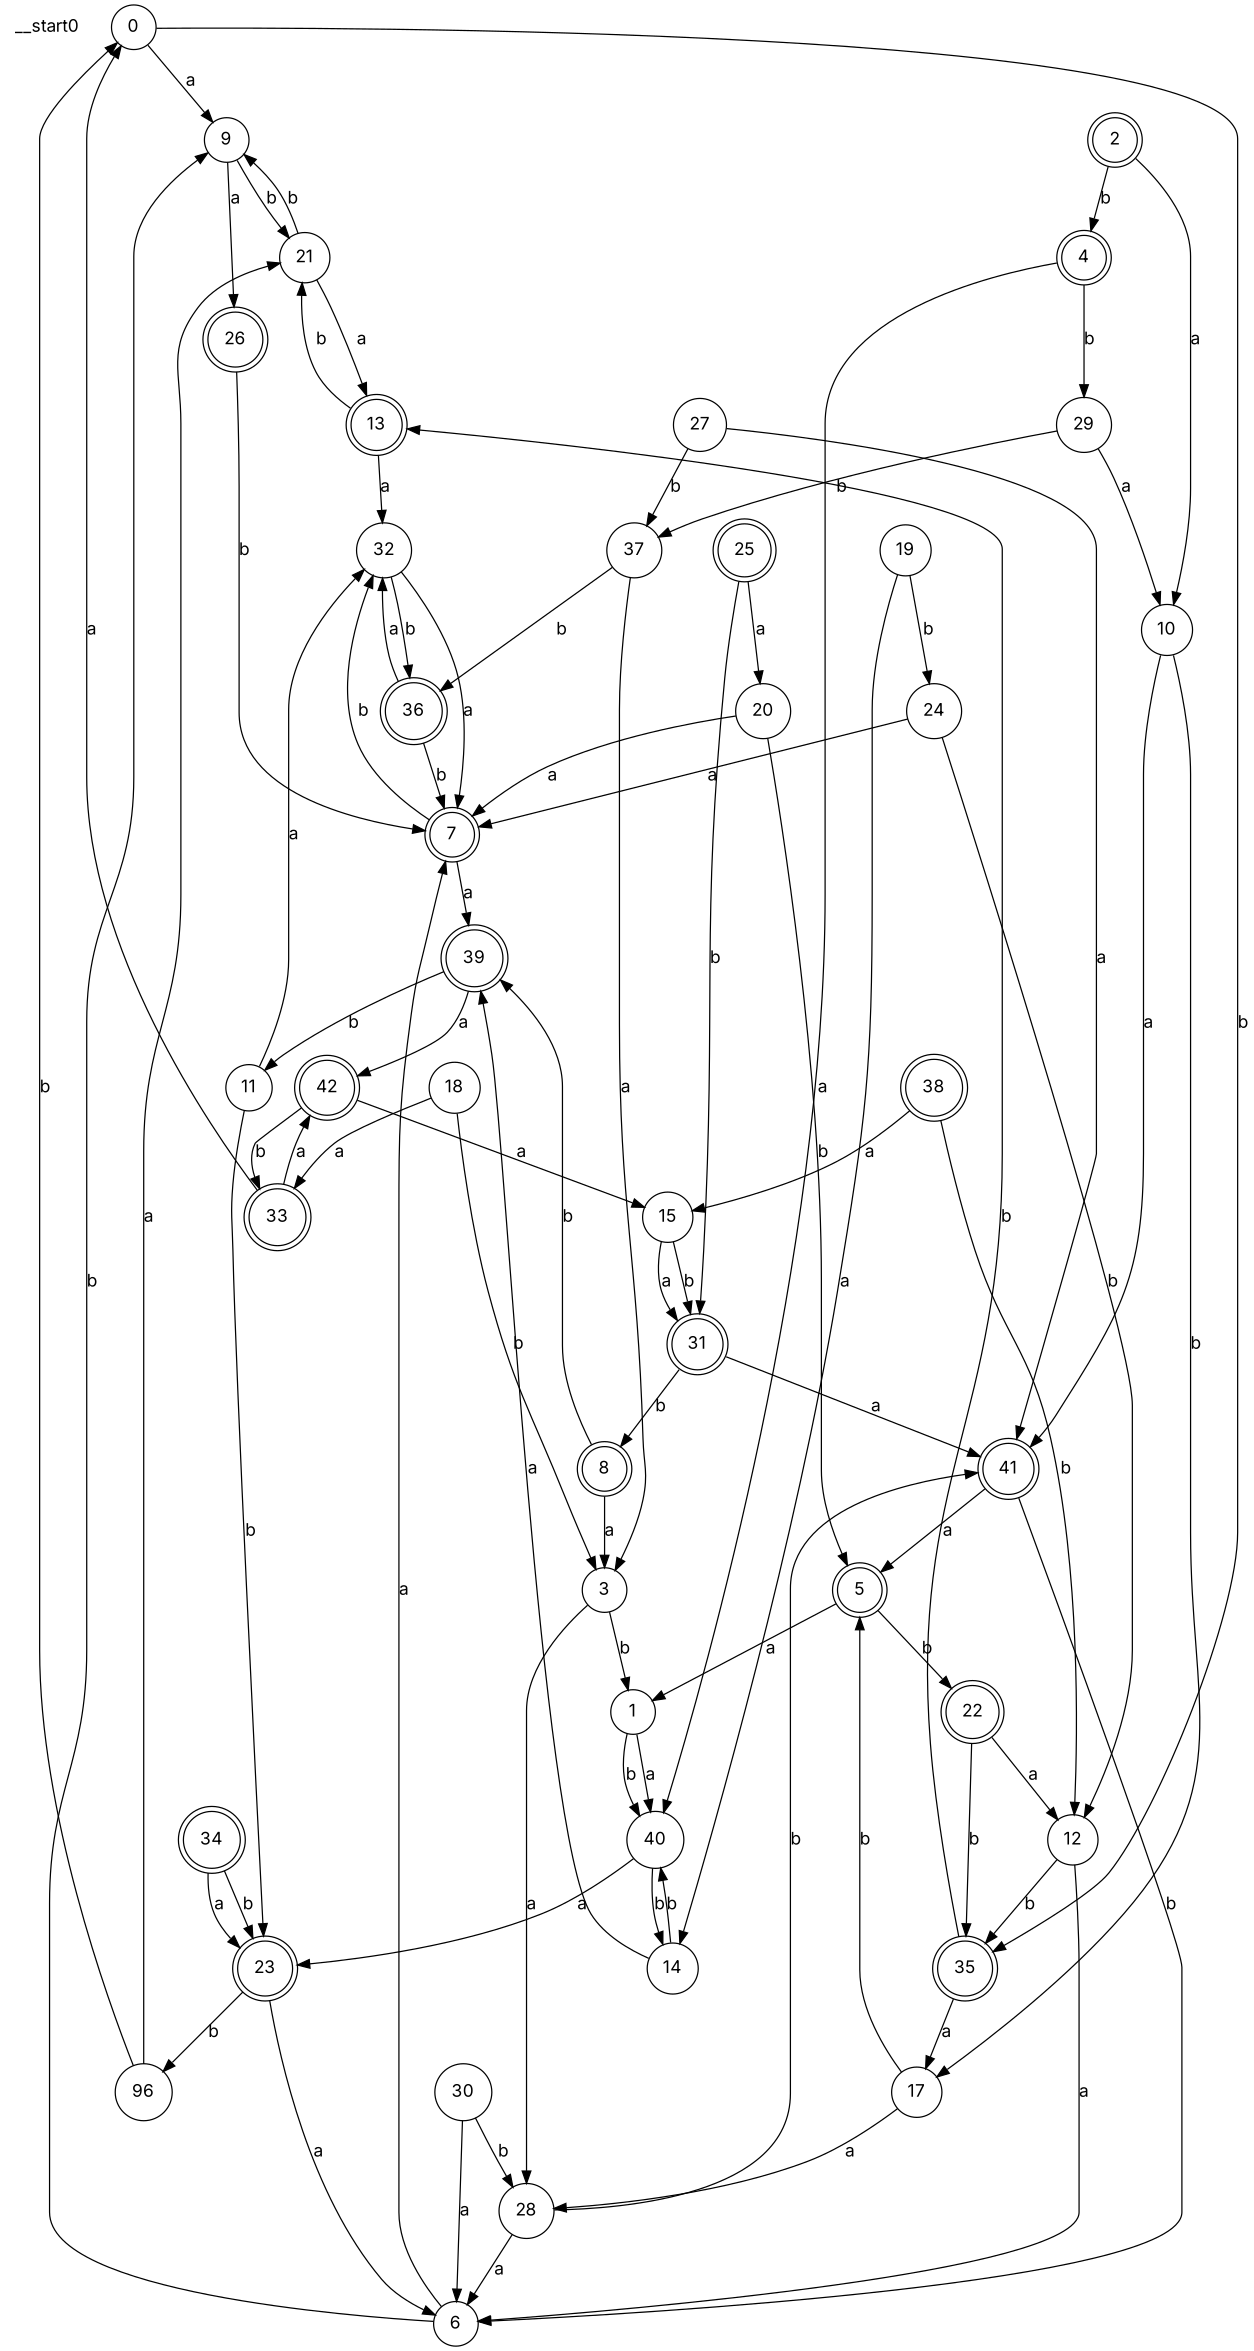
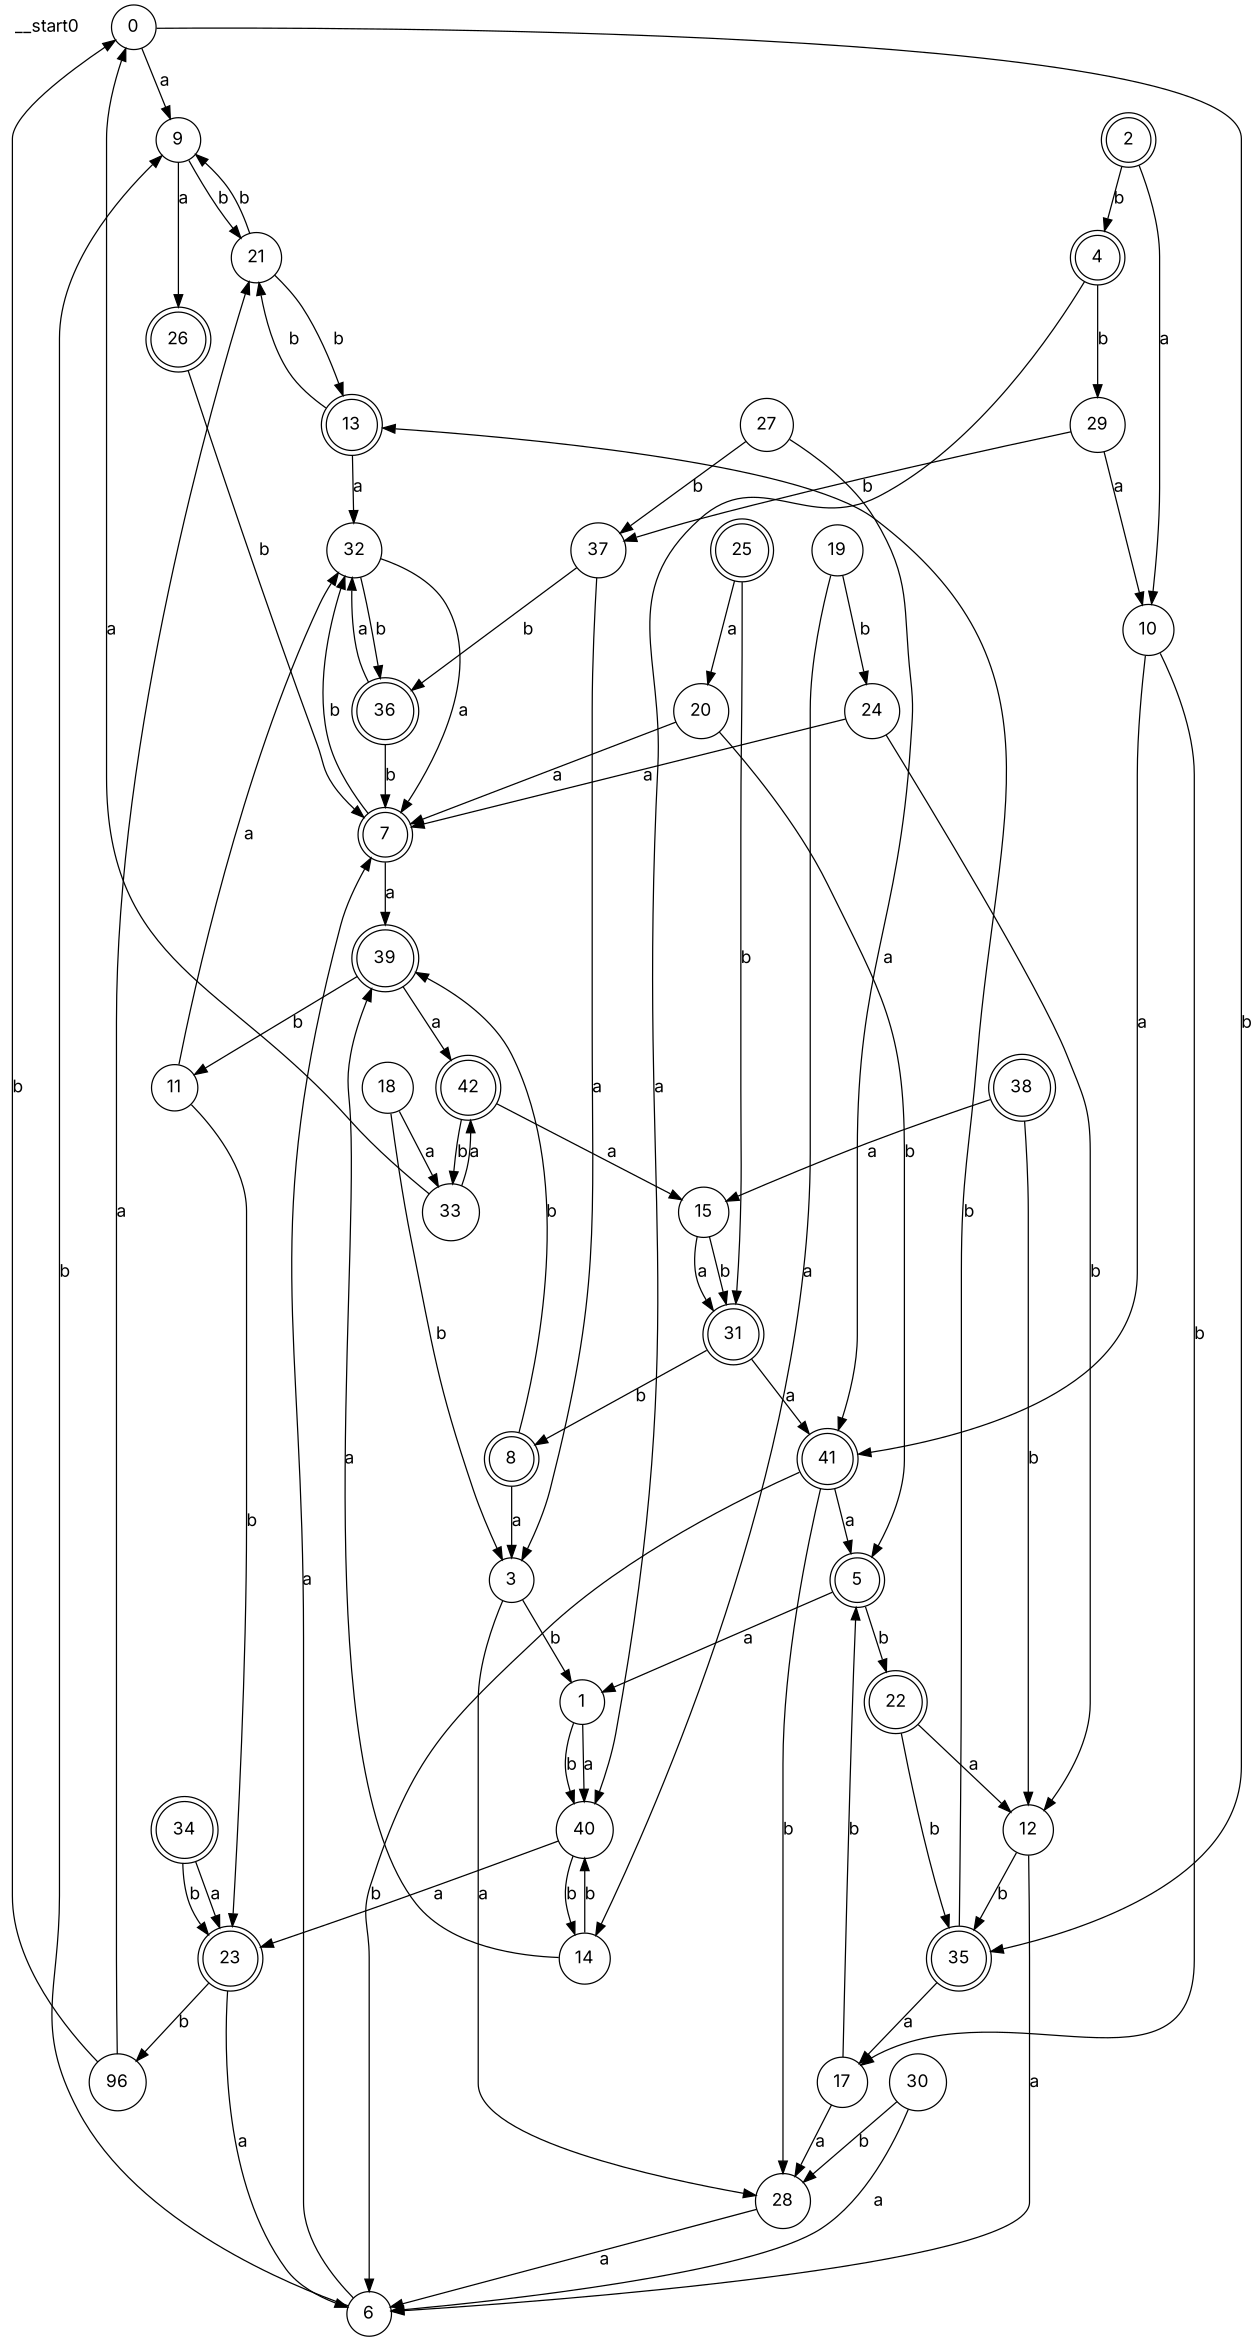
edge "21" -> "13": label "a" -> "b"
node "33": shape doublecircle -> circle
edge "28" -> "41": reversed
